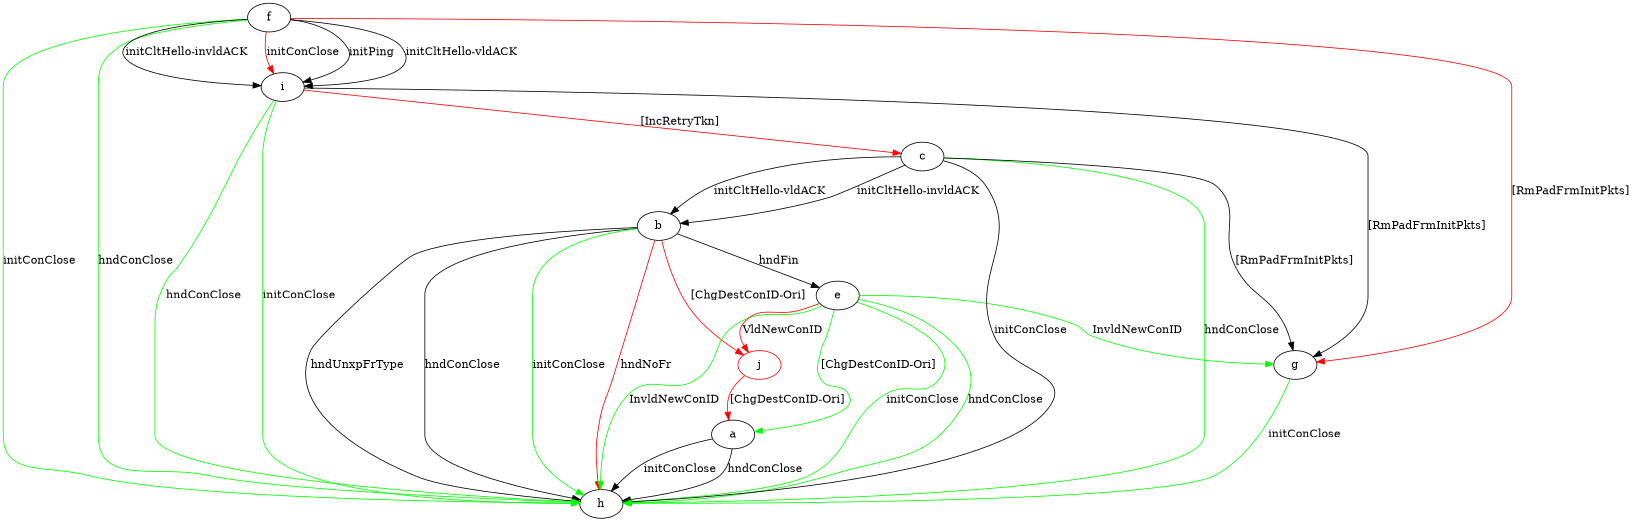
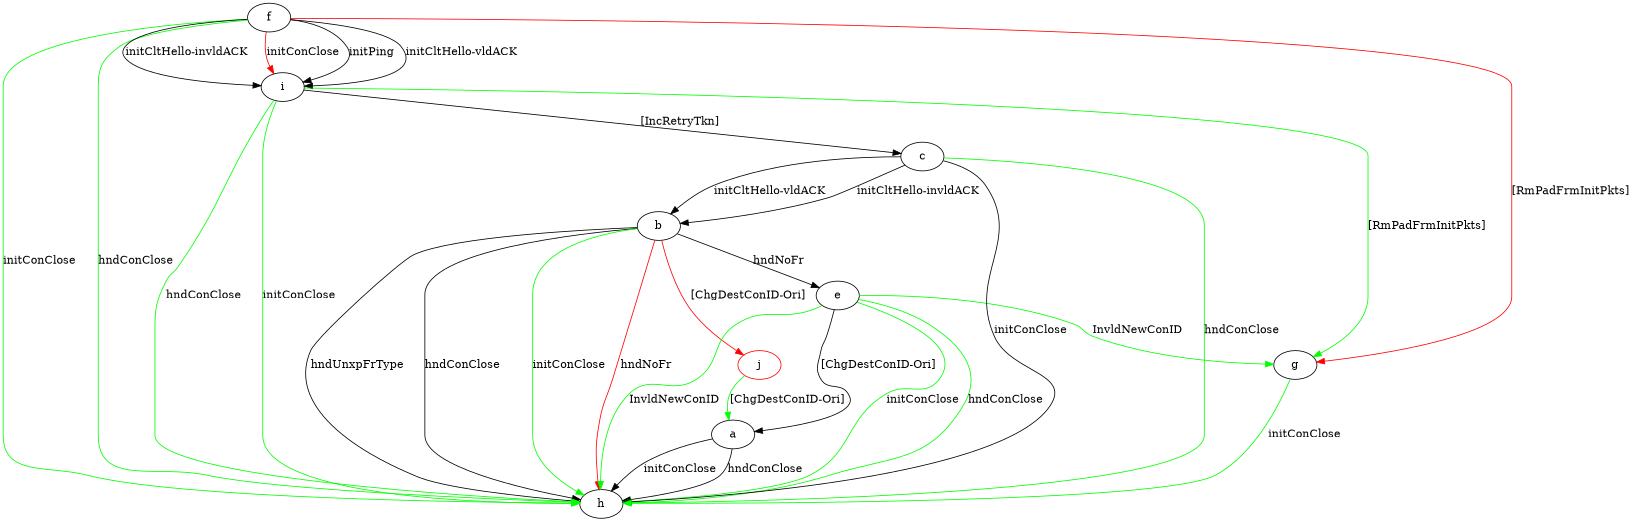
edge "i" -> "g": color black -> green
edge "i" -> "c": color red -> black
edge "c" -> "g": removed, label "[RmPadFrmInitPkts]"
edge "b" -> "e": label "hndFin " -> "hndNoFr "
edge "e" -> "j": removed, label "VldNewConID"
edge "j" -> "a": color red -> green
edge "e" -> "a": color green -> black
